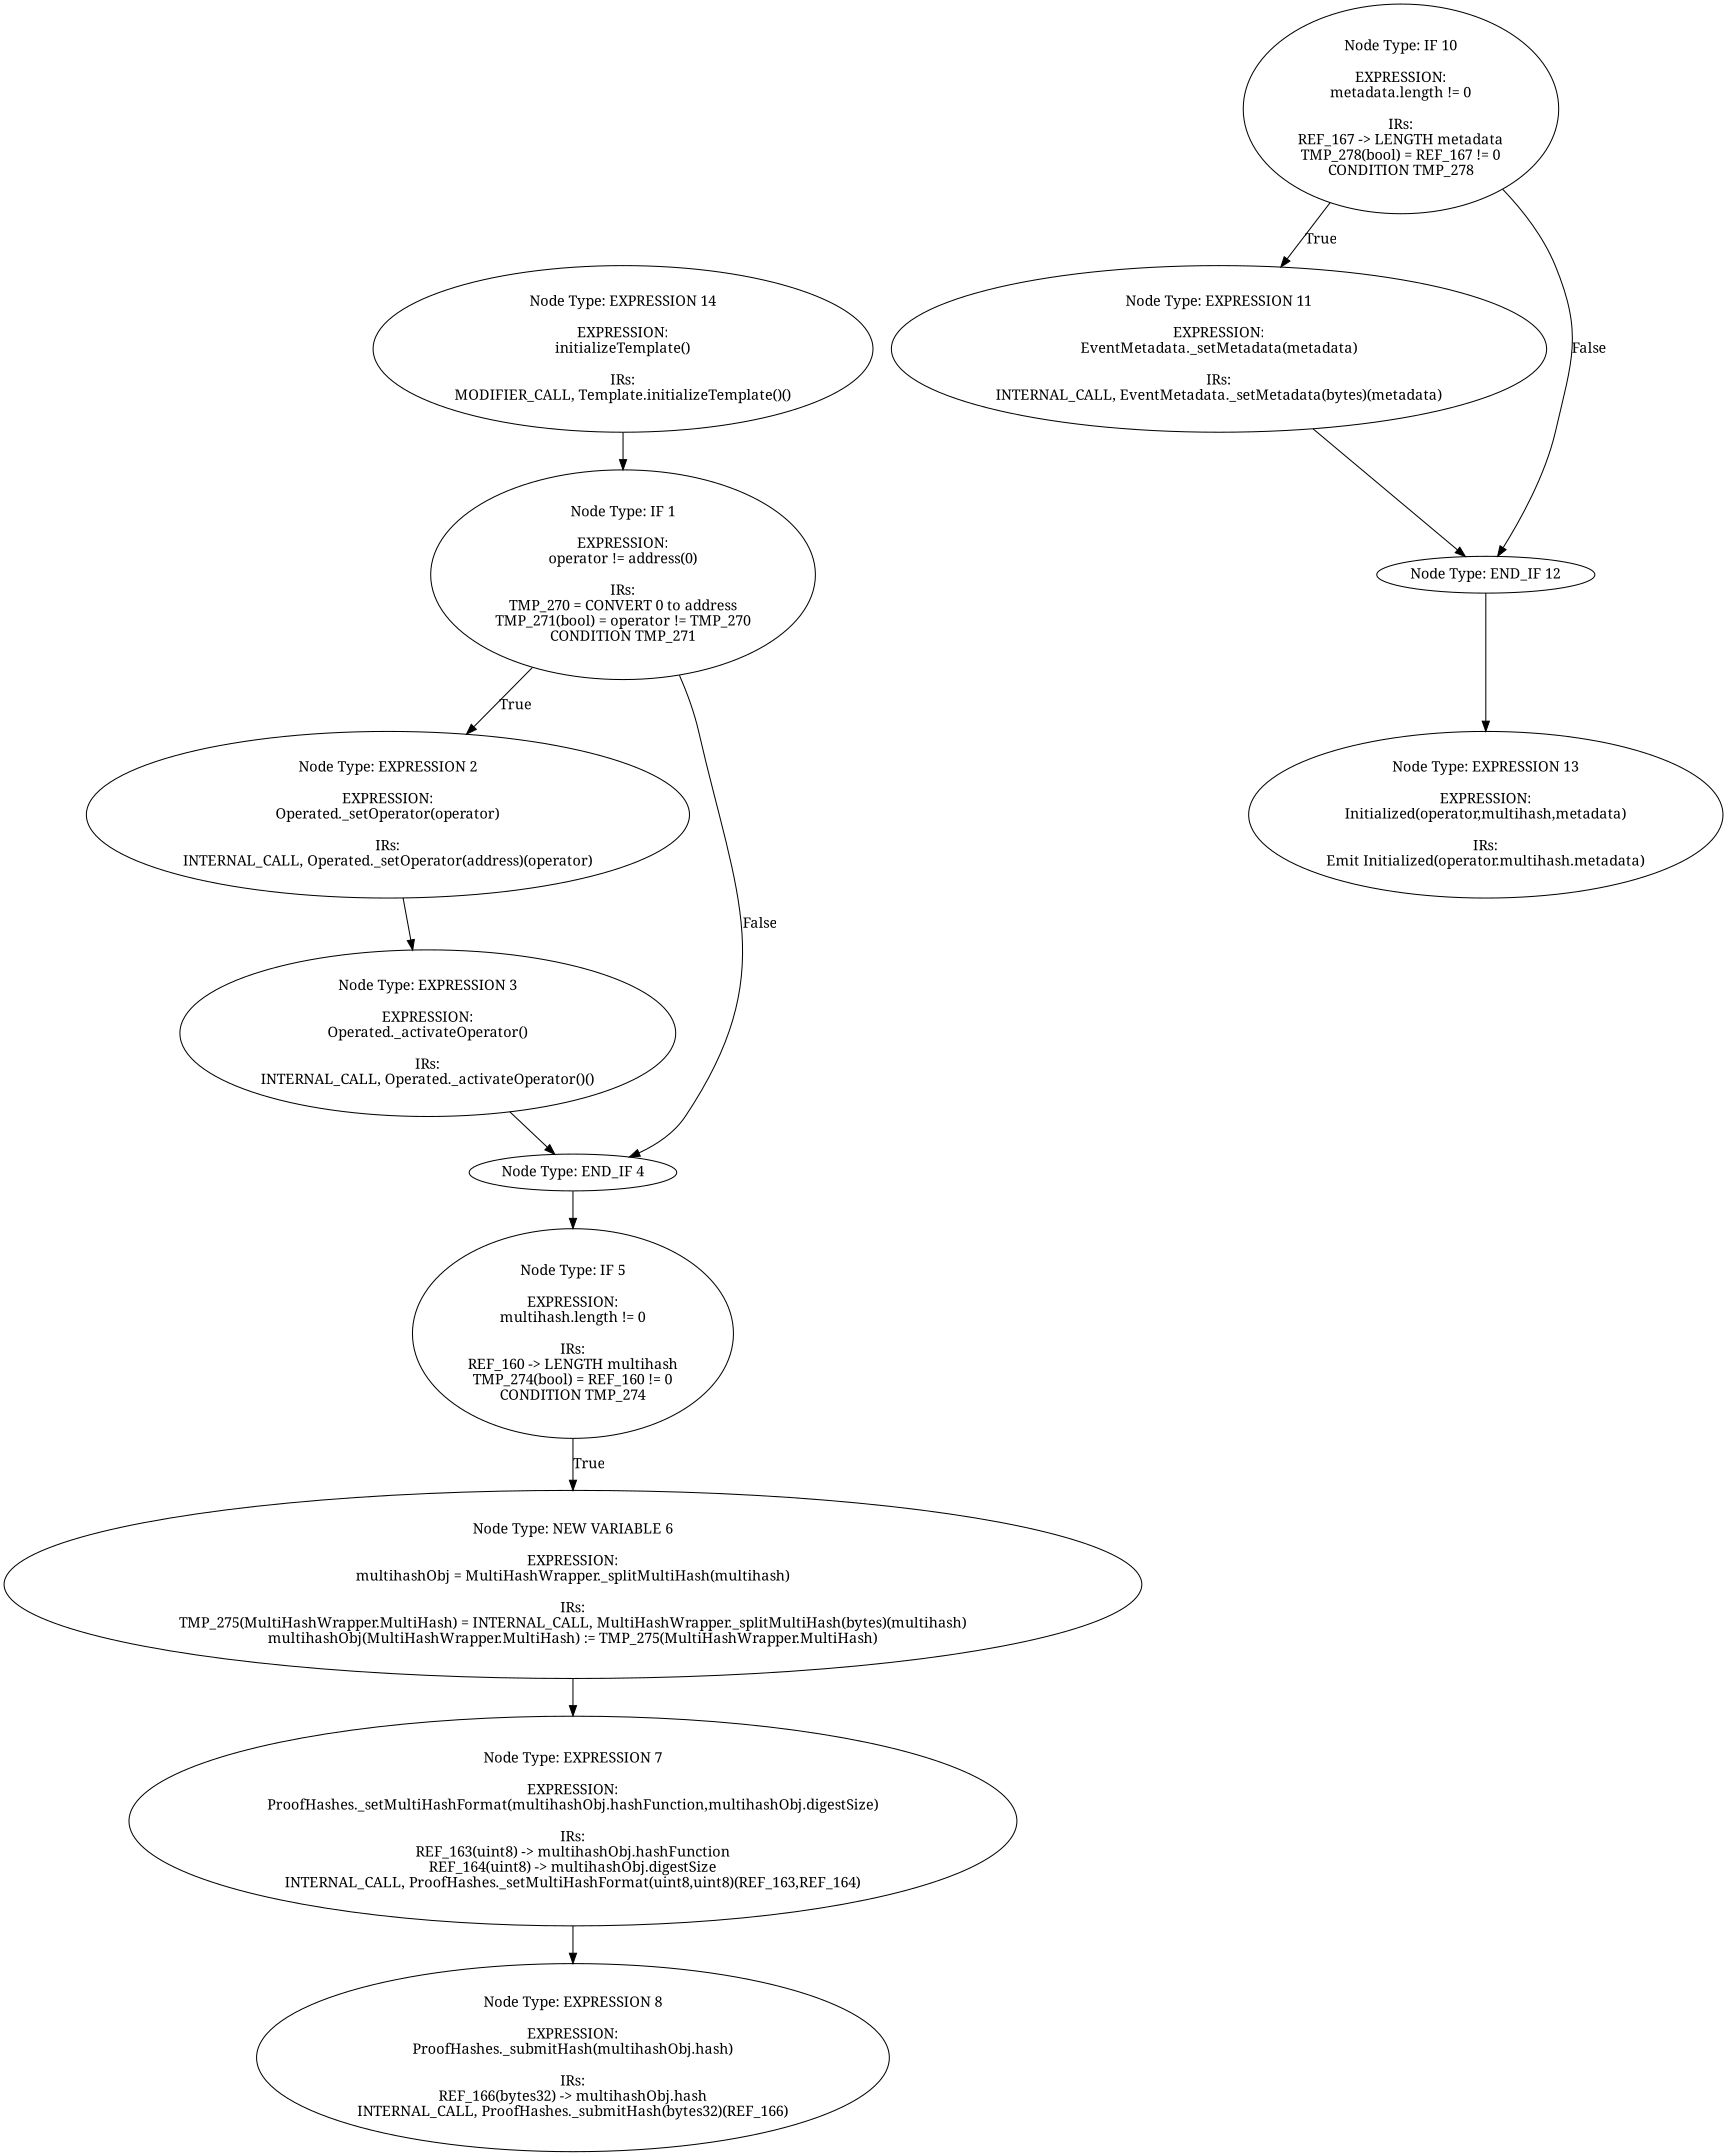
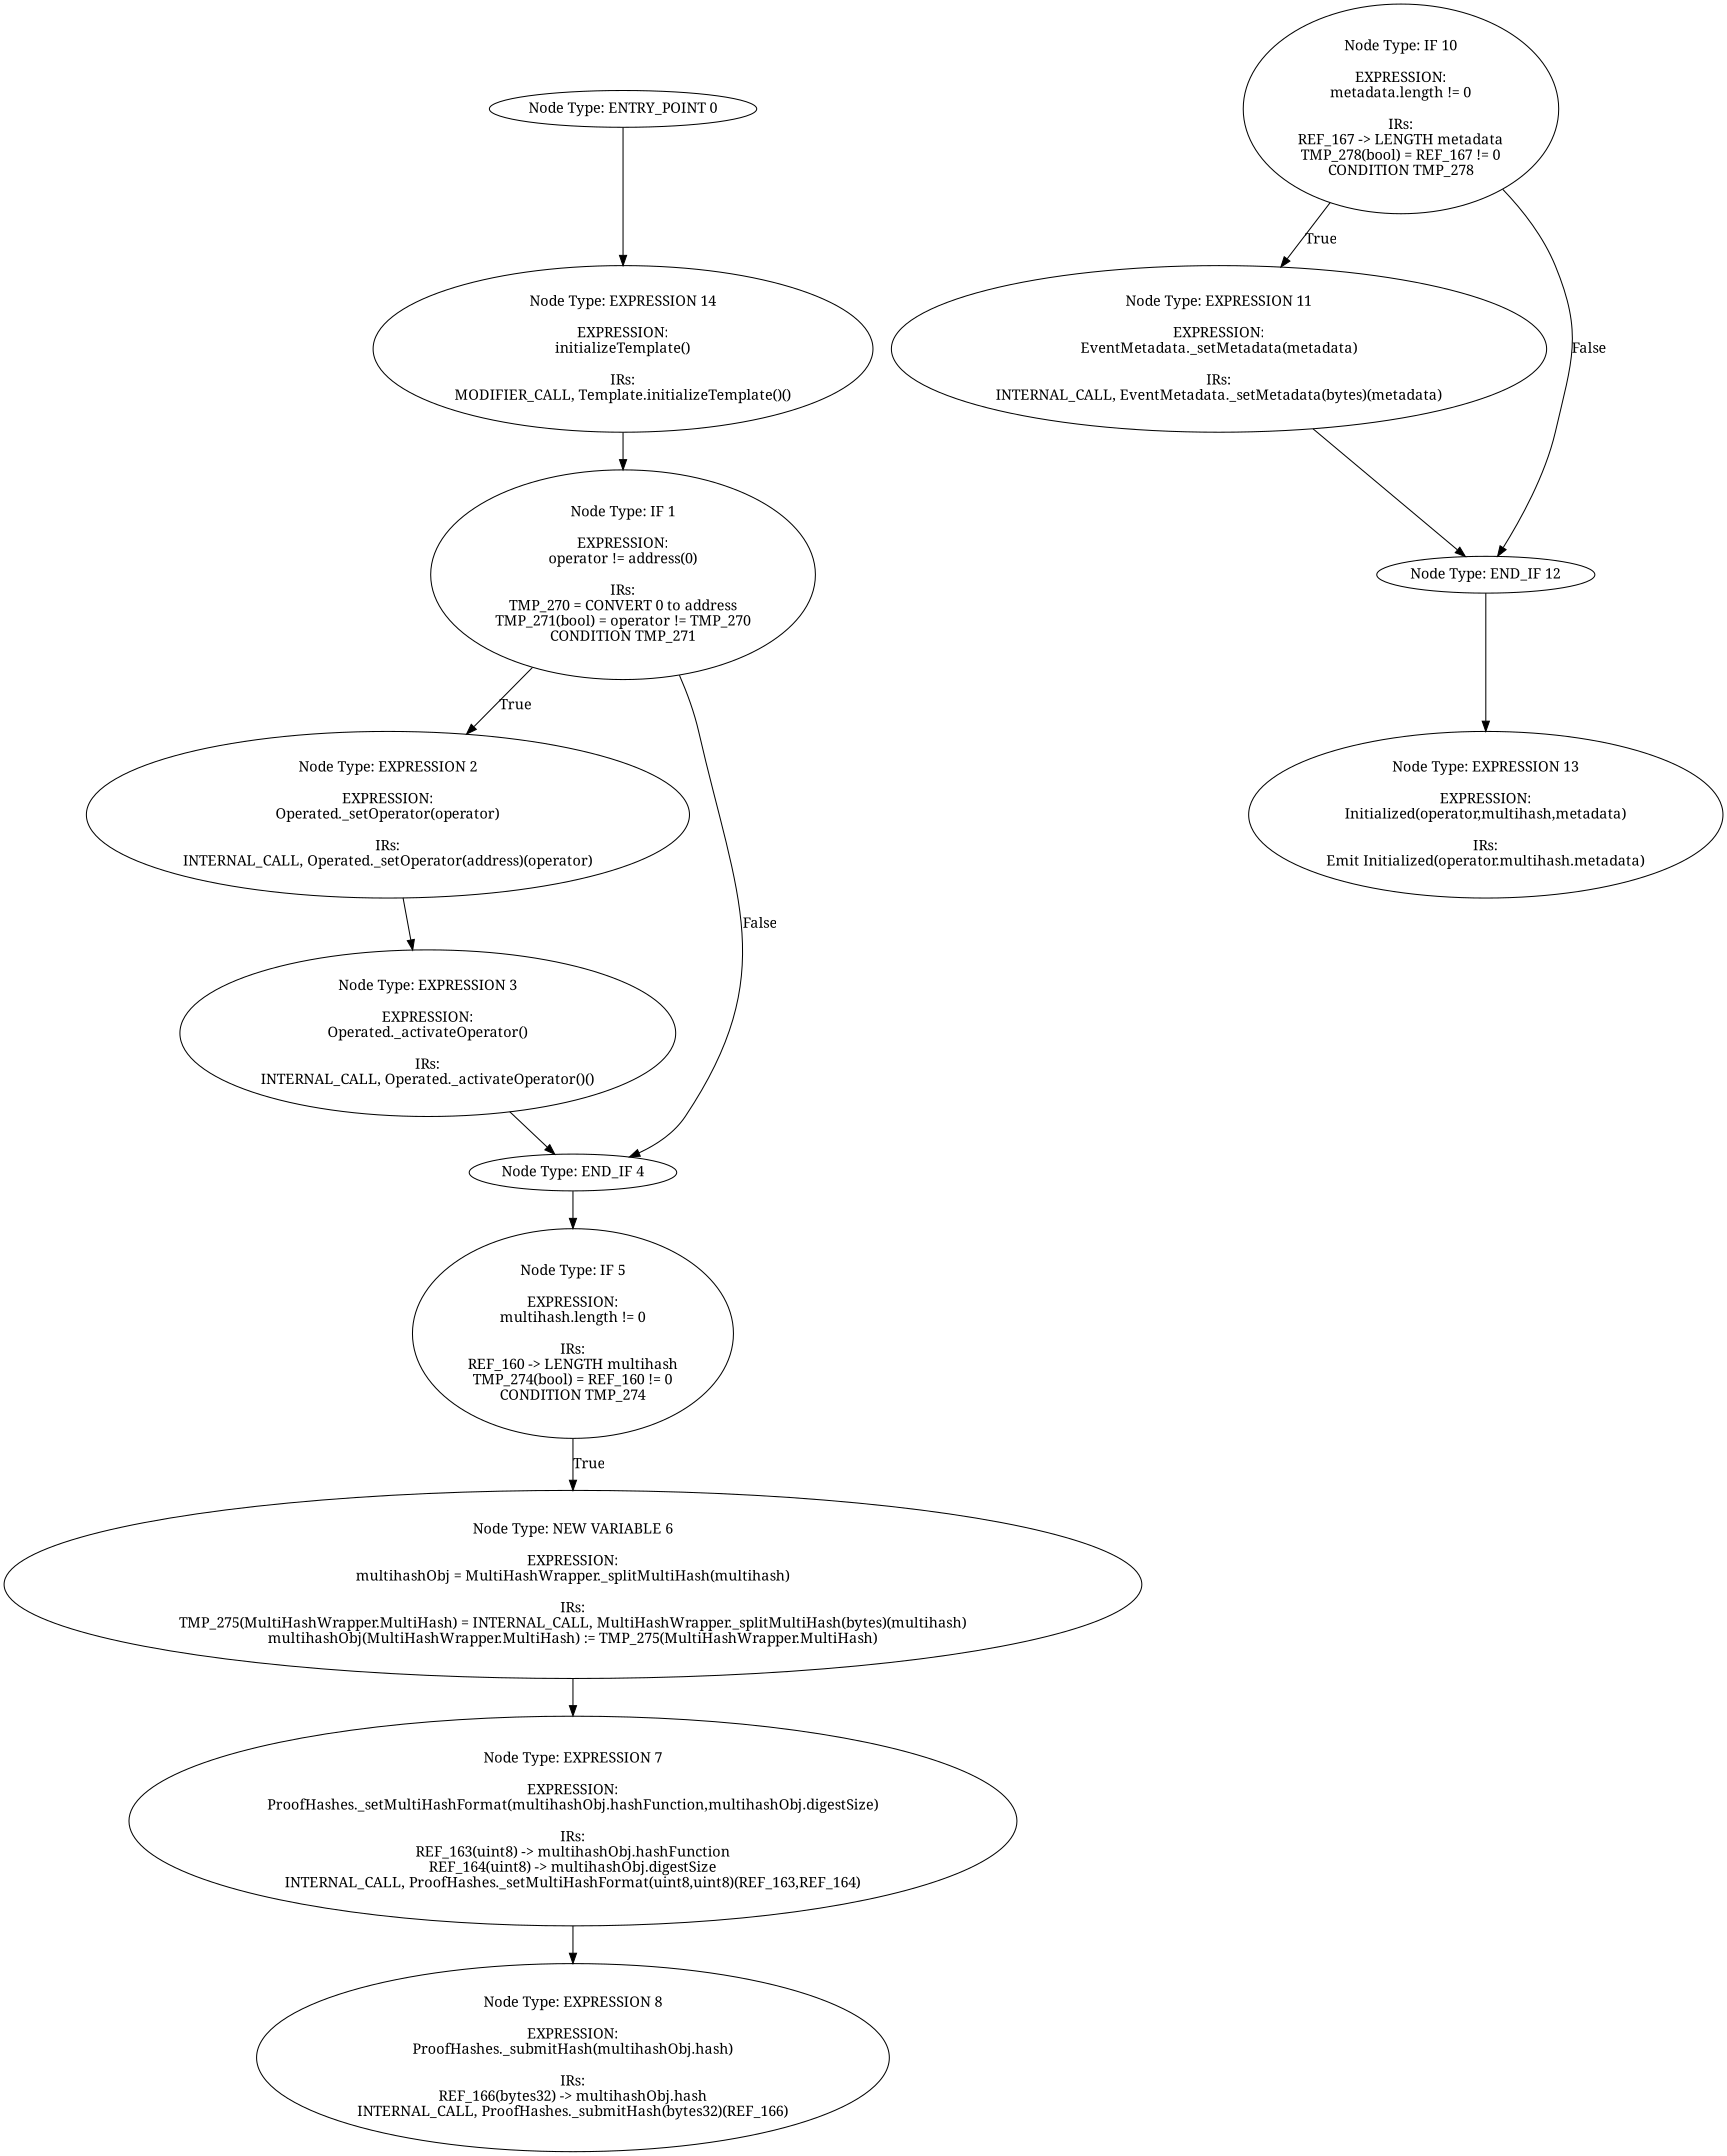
node "Node Type: ENTRY_POINT 0": added
